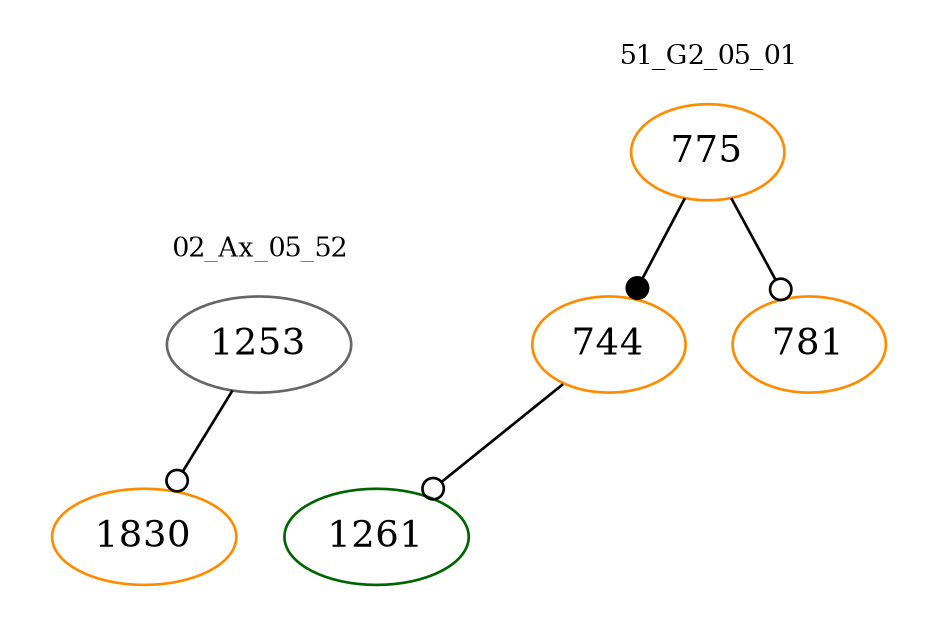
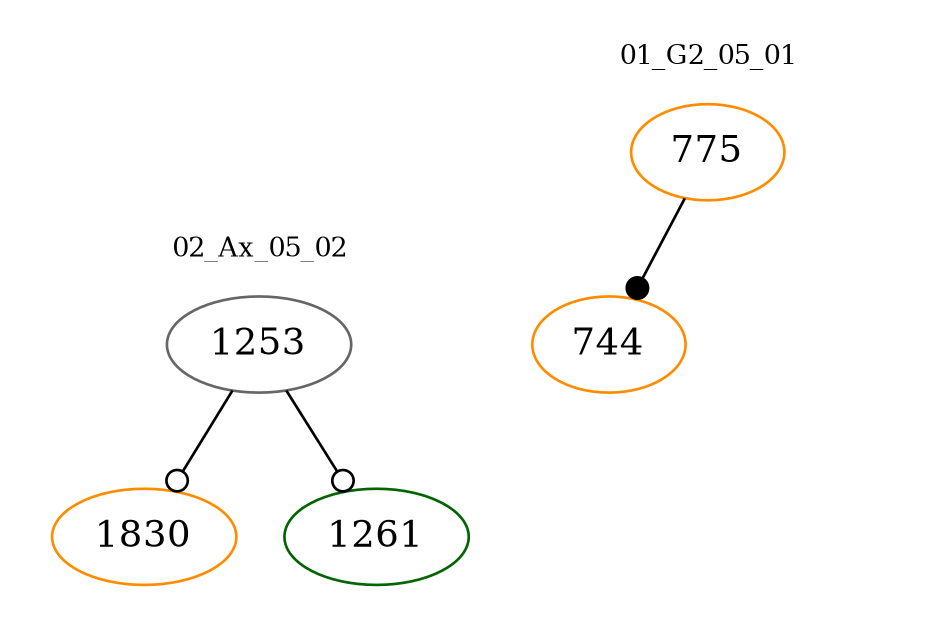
cluster "51_G2_05_01": label "51_G2_05_01" -> "01_G2_05_01"
cluster "02_Ax_05_52": label "02_Ax_05_52" -> "02_Ax_05_02"
node "781": removed
edge "744" -> "1261": now "1253" -> "1261"
